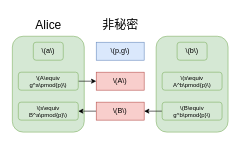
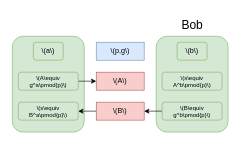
node "Alice": removed
node "非秘密": removed
node "Bob": added
